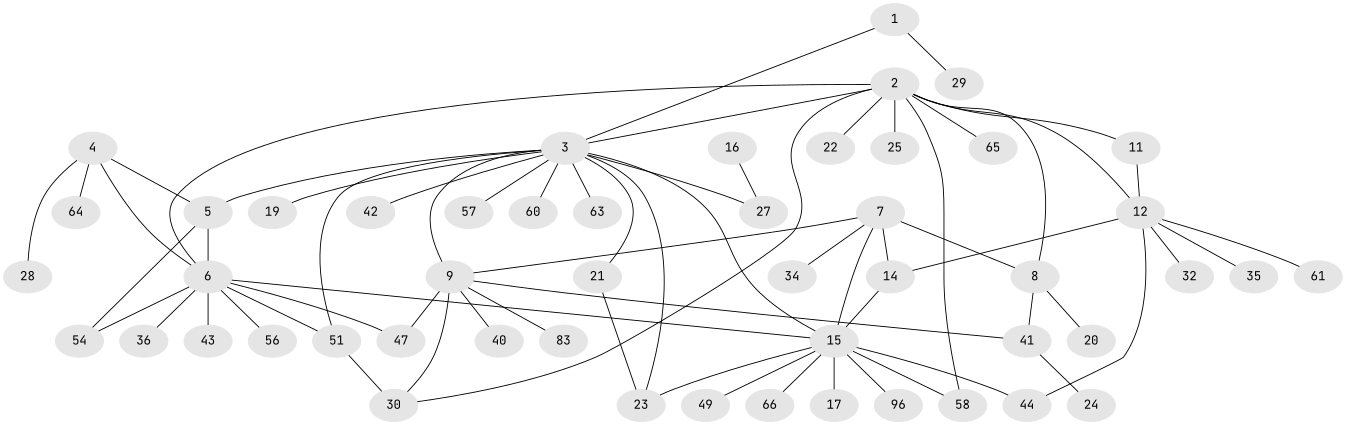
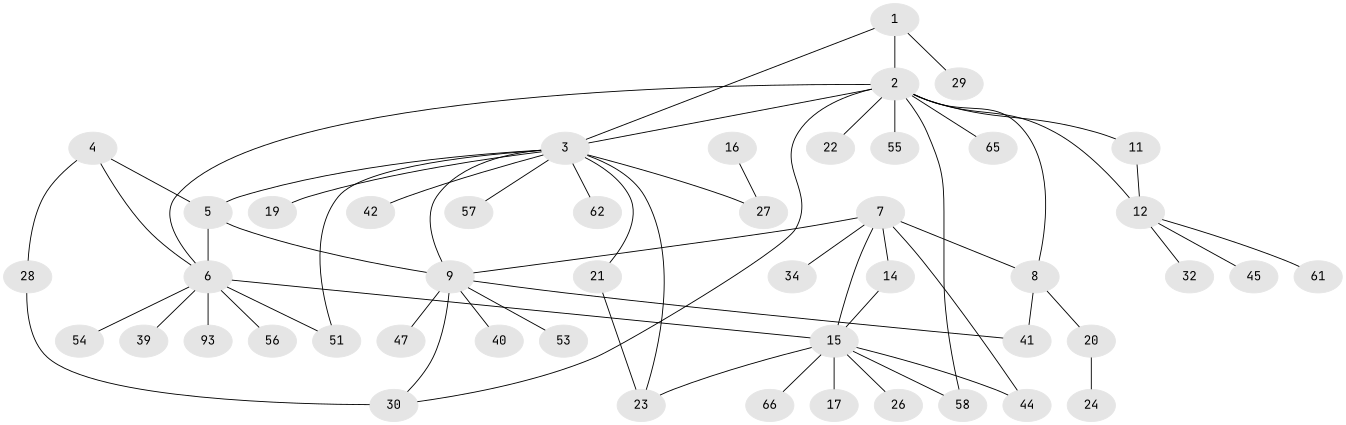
edge "1" -- "2": added
node "25": label "25" -> "55"
node "64": removed
node "60": removed
node "63": label "63" -> "62"
edge "3" -- "15": removed
edge "12" -- "14": removed
edge "5" -- "54": now "5" -- "9"
node "35": label "35" -> "45"
edge "6" -- "47": removed
edge "12" -- "44": now "7" -- "44"
node "36": label "36" -> "39"
node "43": label "43" -> "93"
node "83": label "83" -> "53"
edge "51" -- "30": now "28" -- "30"
edge "41" -- "24": now "20" -- "24"
node "49": removed
node "96": label "96" -> "26"
